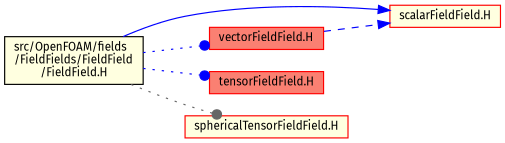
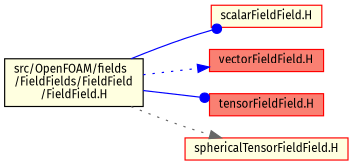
edge "src/OpenFOAM/fields /FieldFields/FieldField /FieldField.H" -> "scalarFieldField.H": arrowhead normal -> dot
edge "vectorFieldField.H" -> "scalarFieldField.H": removed
edge "src/OpenFOAM/fields /FieldFields/FieldField /FieldField.H" -> "vectorFieldField.H": arrowhead dot -> normal
edge "src/OpenFOAM/fields /FieldFields/FieldField /FieldField.H" -> "tensorFieldField.H": style dotted -> solid
edge "src/OpenFOAM/fields /FieldFields/FieldField /FieldField.H" -> "sphericalTensorFieldField.H": arrowhead dot -> normal
